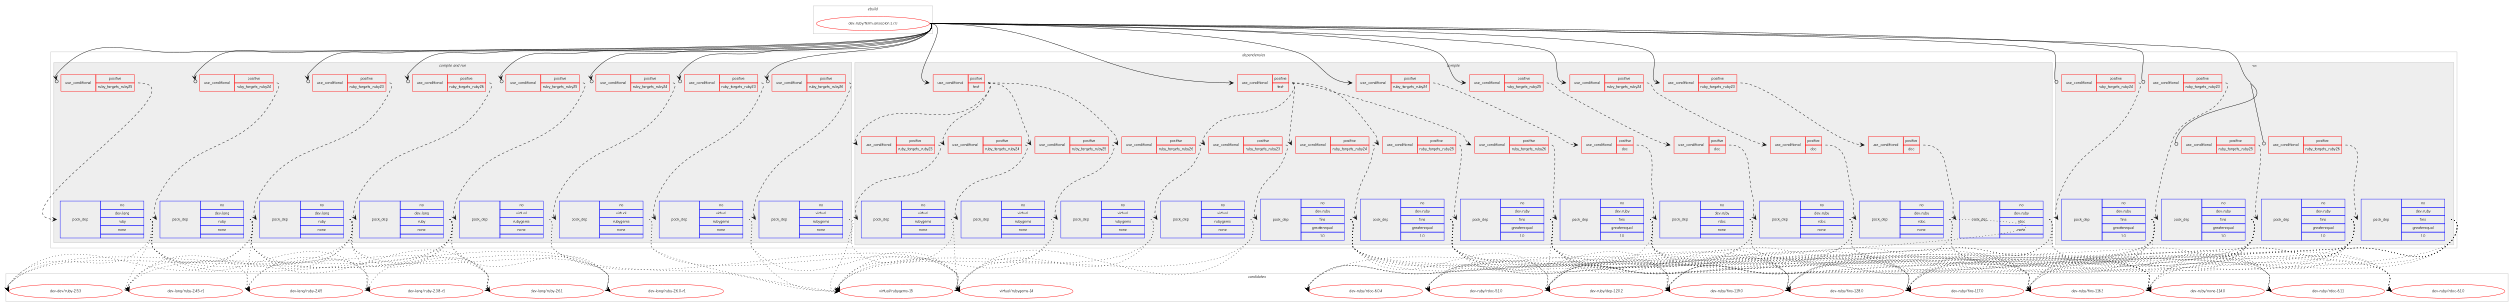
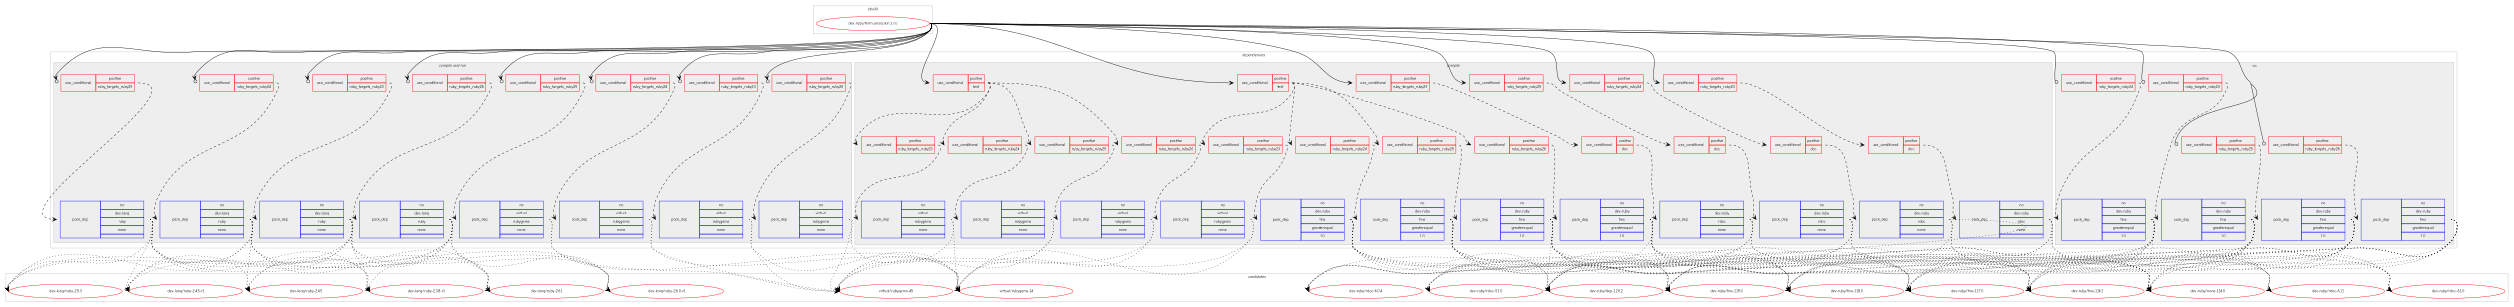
node "dev-dev/ruby-2.5.3": label "dev-dev/ruby-2.5.3" -> "dev-lang/ruby-2.5.3"
node "virtual/rubygems-15": label "virtual/rubygems-15" -> "virtual/rubygems-45"
node "dev-ruby/tins-1.28.0": label "dev-ruby/tins-1.28.0" -> "dev-ruby/tins-1.18.0"
